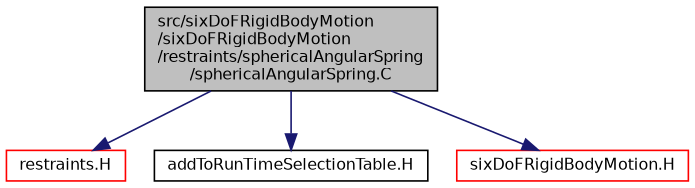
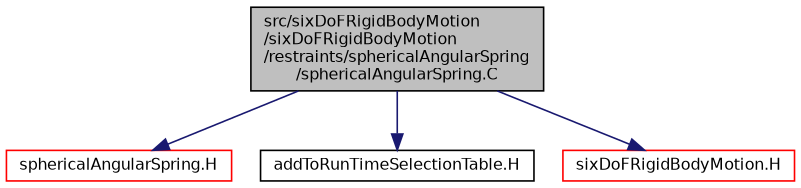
node "restraints.H": label "restraints.H" -> "sphericalAngularSpring.H"
